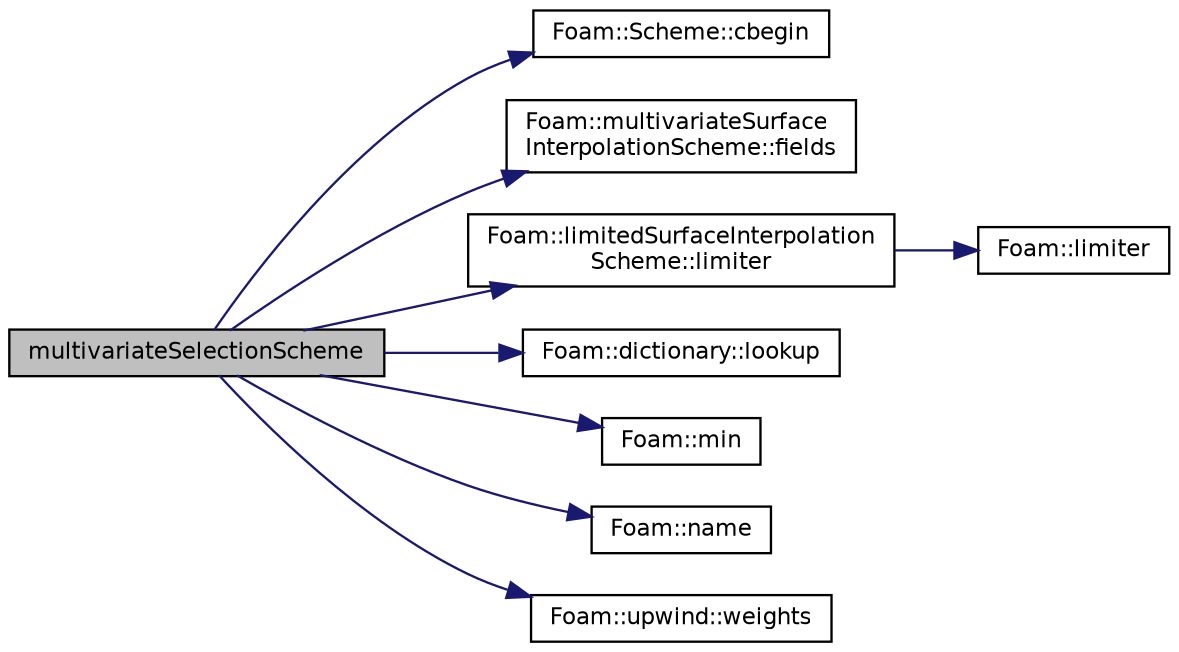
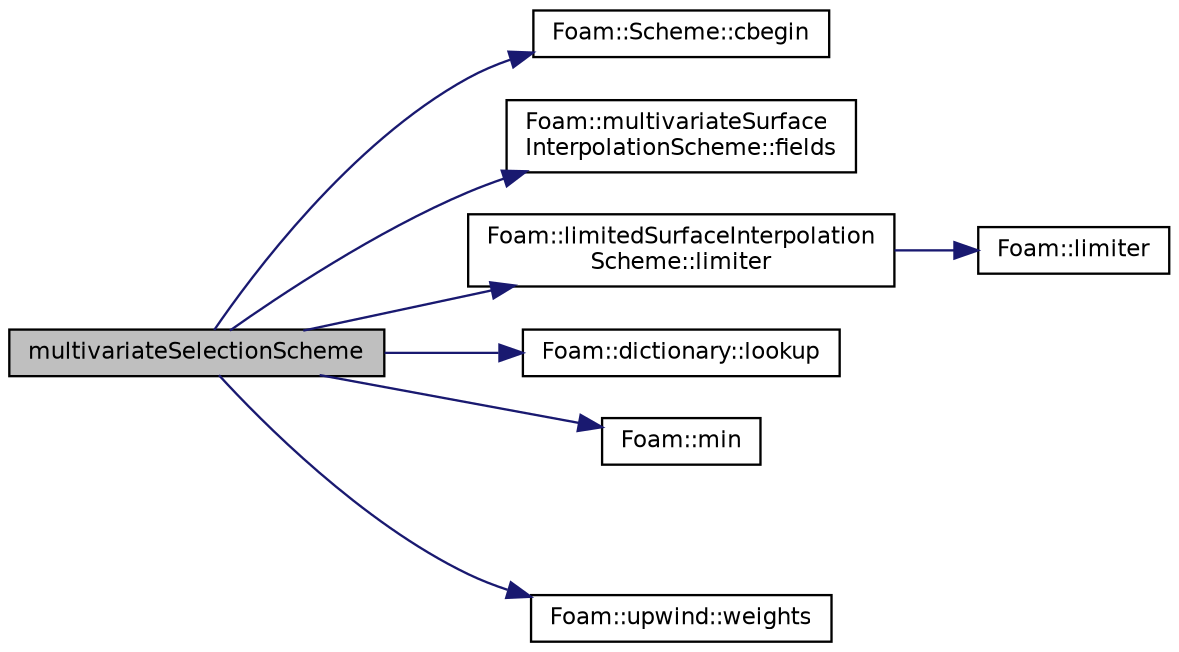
node "Foam::name": removed
